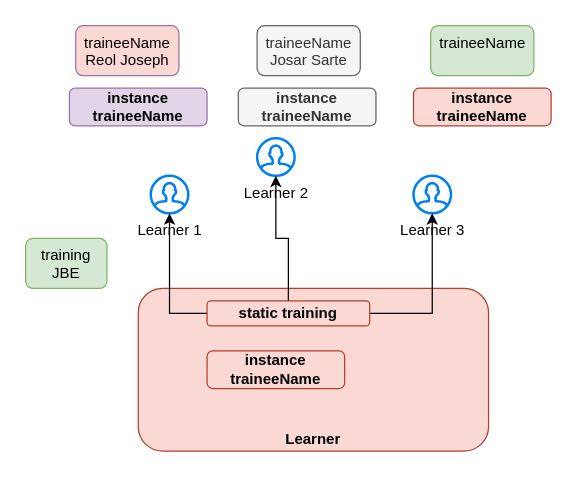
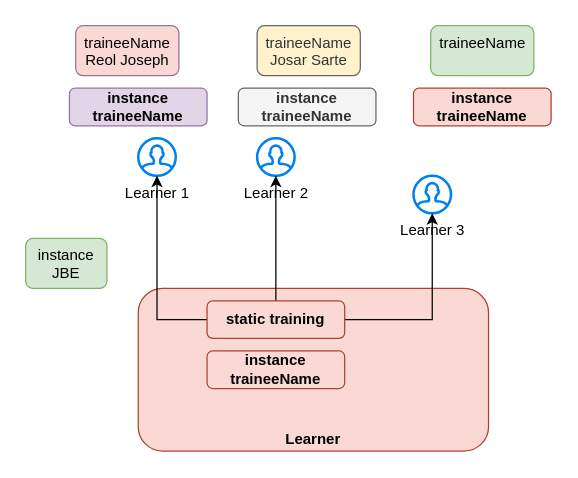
node "traineeName Josar Sarte": fillcolor #f5f5f5 -> #fff2cc
node "Learner 1": moved (169, 194) -> (157, 157)
node "training JBE": label "training JBE" -> "instance JBE"
node "static training": size 163x25 -> 138x38
